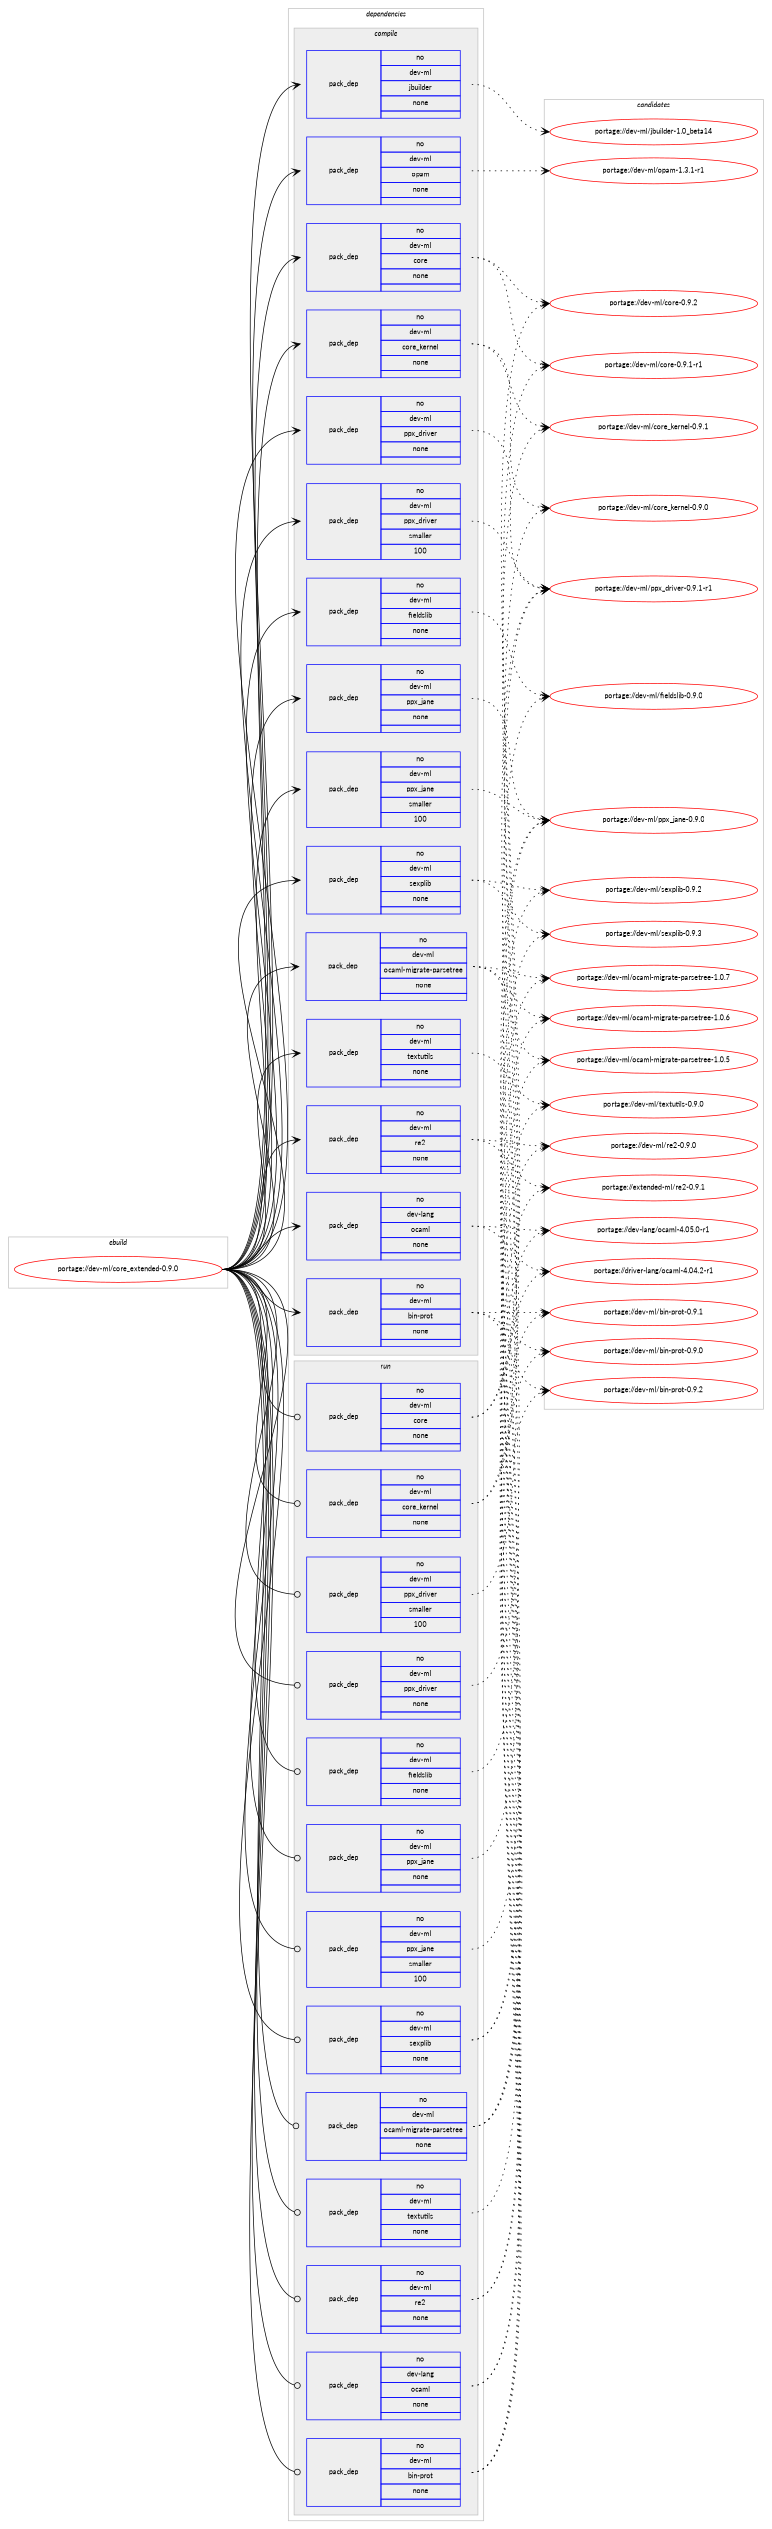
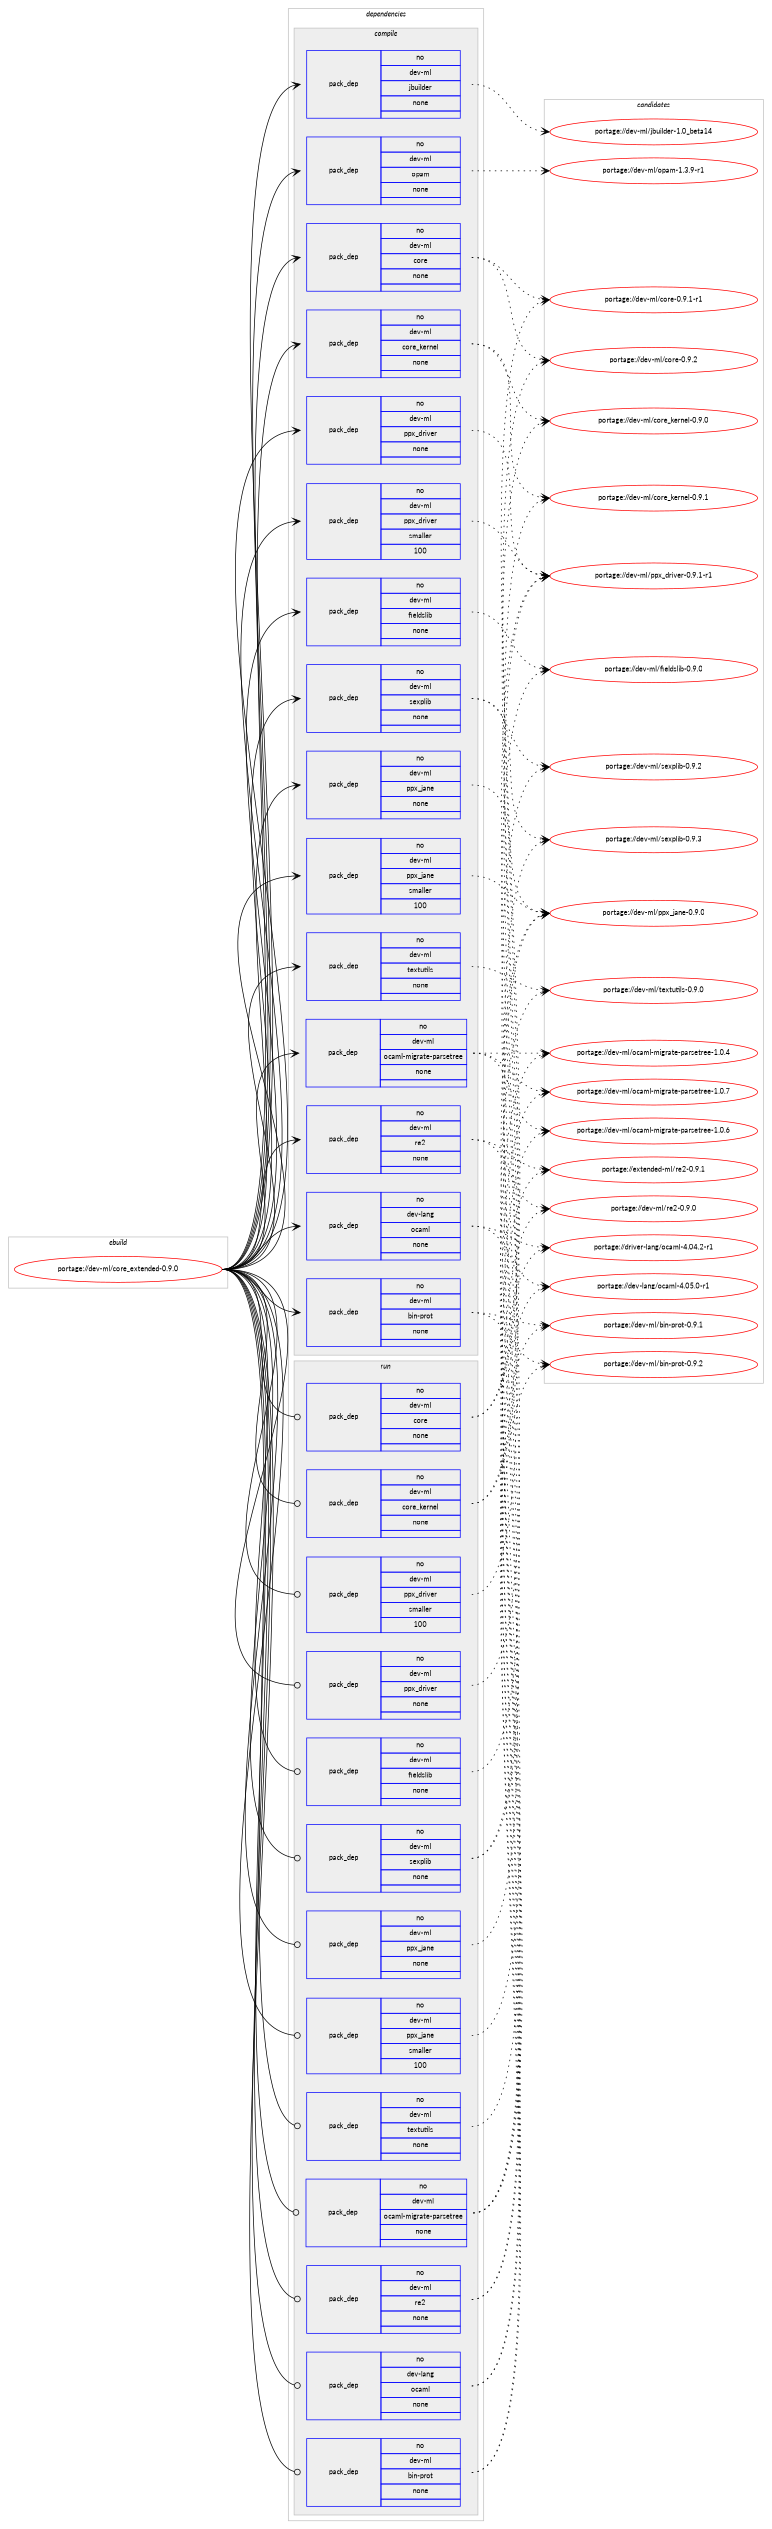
node "portage://dev-ml/opam-1.3.1-r1": label "portage://dev-ml/opam-1.3.1-r1" -> "portage://dev-ml/opam-1.3.9-r1"
node "portage://dev-ml/ocaml-migrate-parsetree-1.0.5": label "portage://dev-ml/ocaml-migrate-parsetree-1.0.5" -> "portage://dev-ml/ocaml-migrate-parsetree-1.0.4"
node "portage://dev-ml/bin-prot-0.9.0": removed
